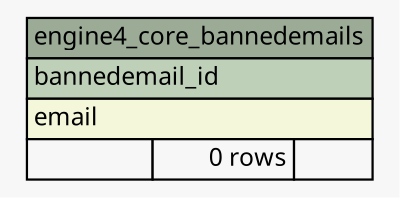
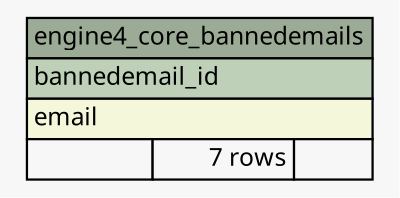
node "engine4_core_bannedemails": text "0 rows" -> "7 rows"
